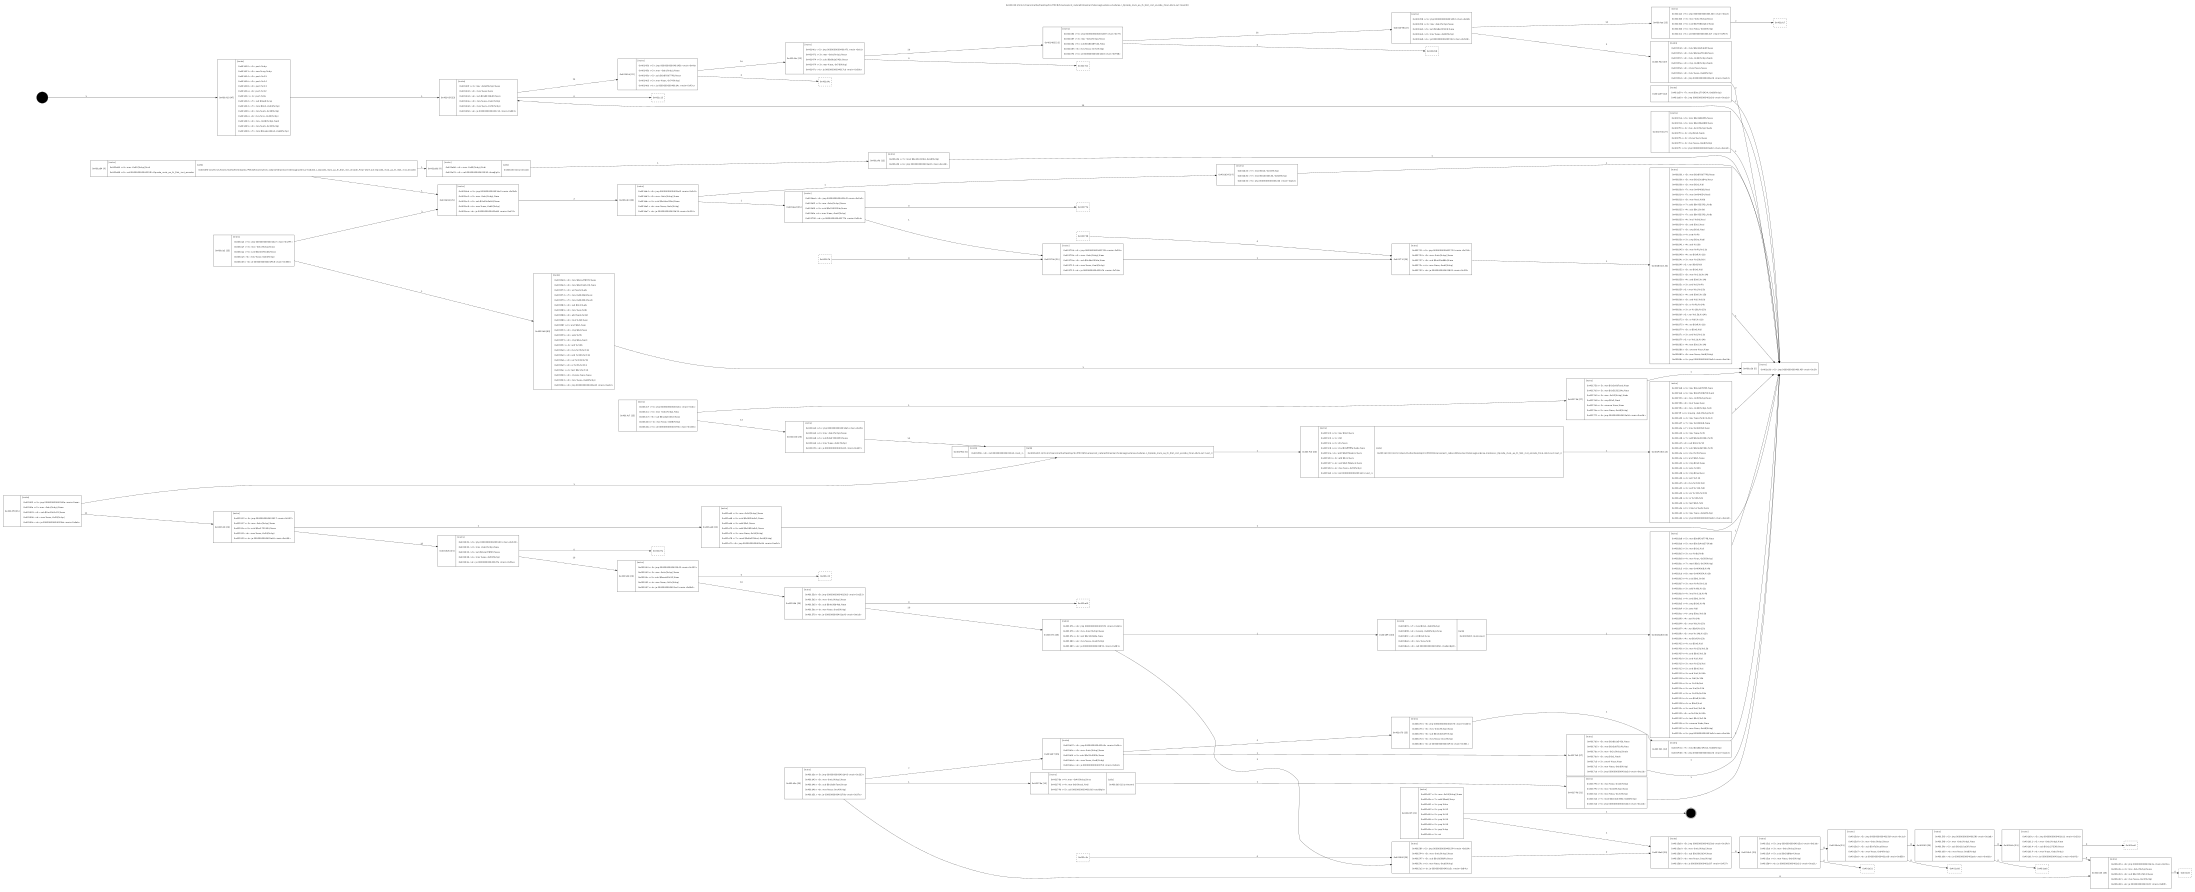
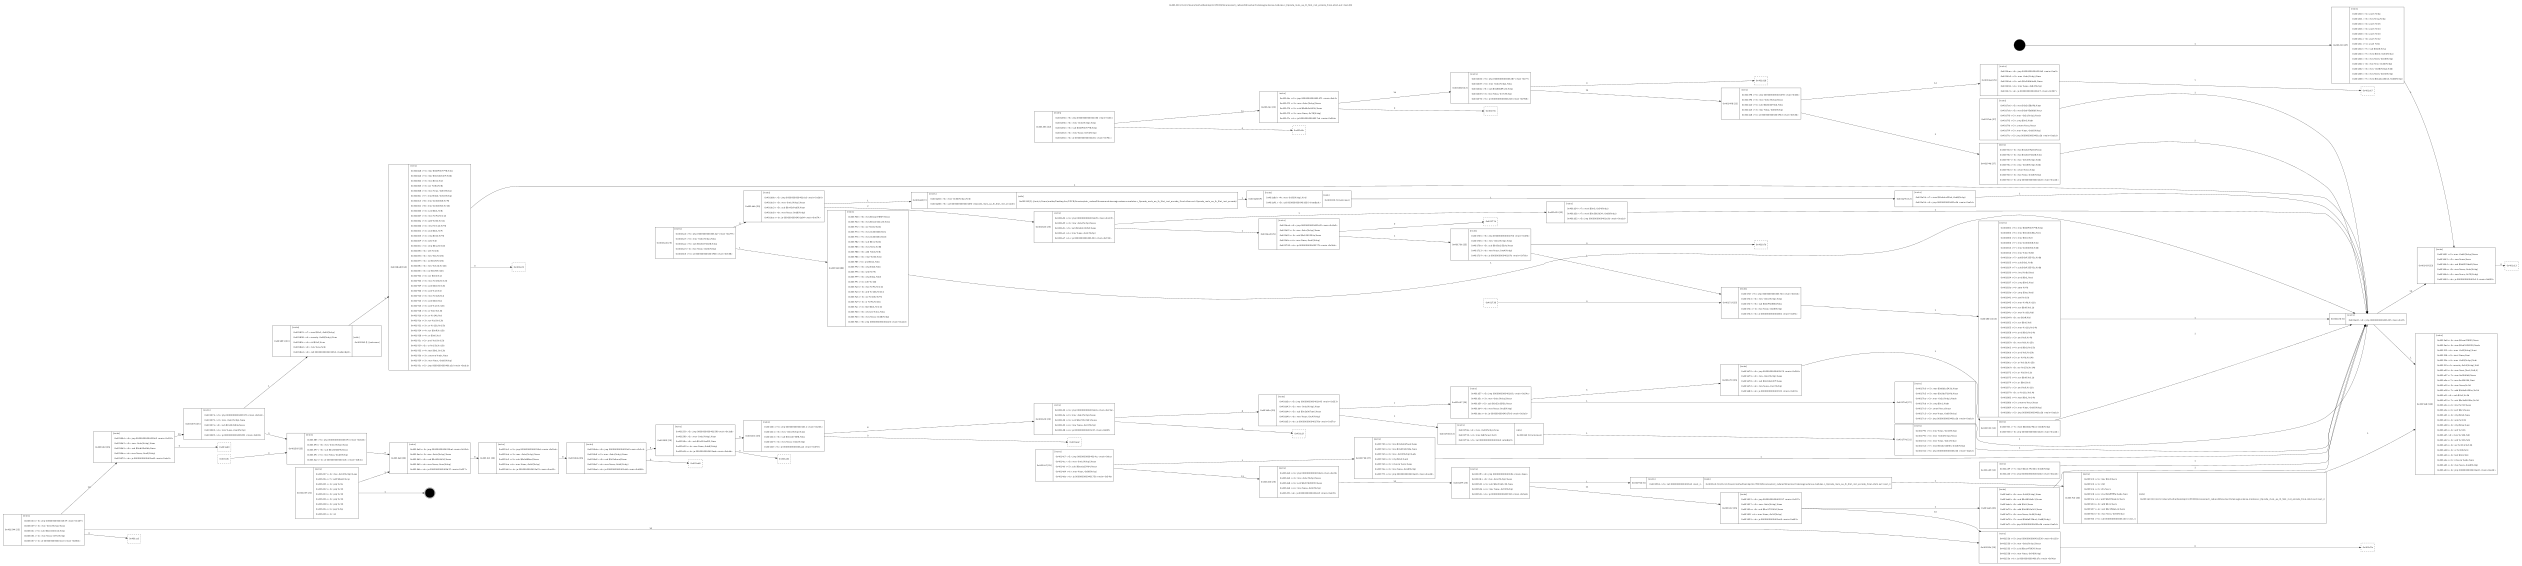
edge "0x40143f [23]" -> "0x401456 [22]": removed, label "16"
edge "0x401a84 [9]" -> "0x4016bb [25]": reversed
edge "0x401b7b" -> "0x401706 [25]": reversed
edge "0x4019e8 [113]" -> "0x401e2d [5]": reversed
edge "0x4014e0 [25]" -> "0x4019bb [5]": now "0x4014e0 [25]" -> "0x4014f9 [25]"
edge "0x40152b [25]" -> "0x401544 [25]": reversed
edge "0x4015c1 [25]" -> "0x401e21": now "0x4018a8 [153]" -> "0x401e21"
edge "0x40163e [25]" -> "0x401625 [25]": reversed
